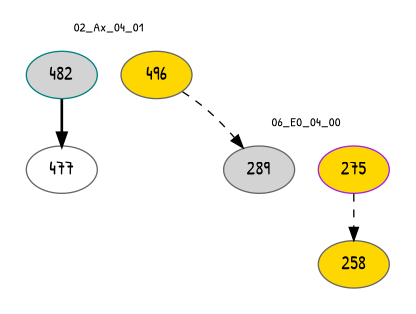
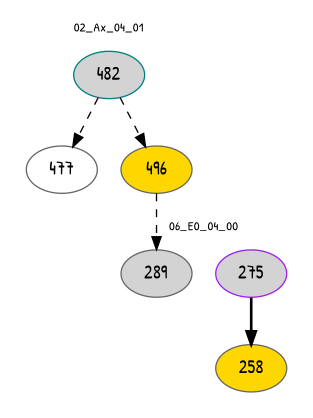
edge "482" -> "477": style bold -> dashed
edge "482" -> "496": added
node "275": fillcolor gold -> lightgrey
edge "275" -> "258": style dashed -> bold
